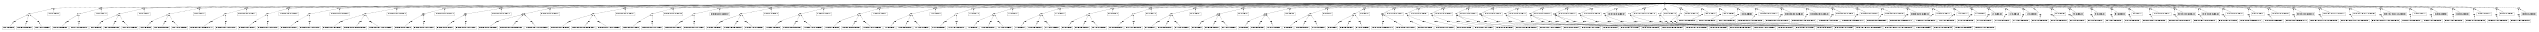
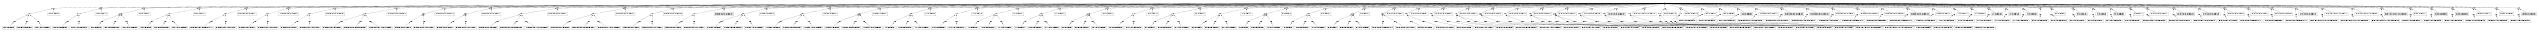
node "camera: CAPEC-26": label "camera: CAPEC-26" -> "deliveryPlanner: CAPEC-26"
